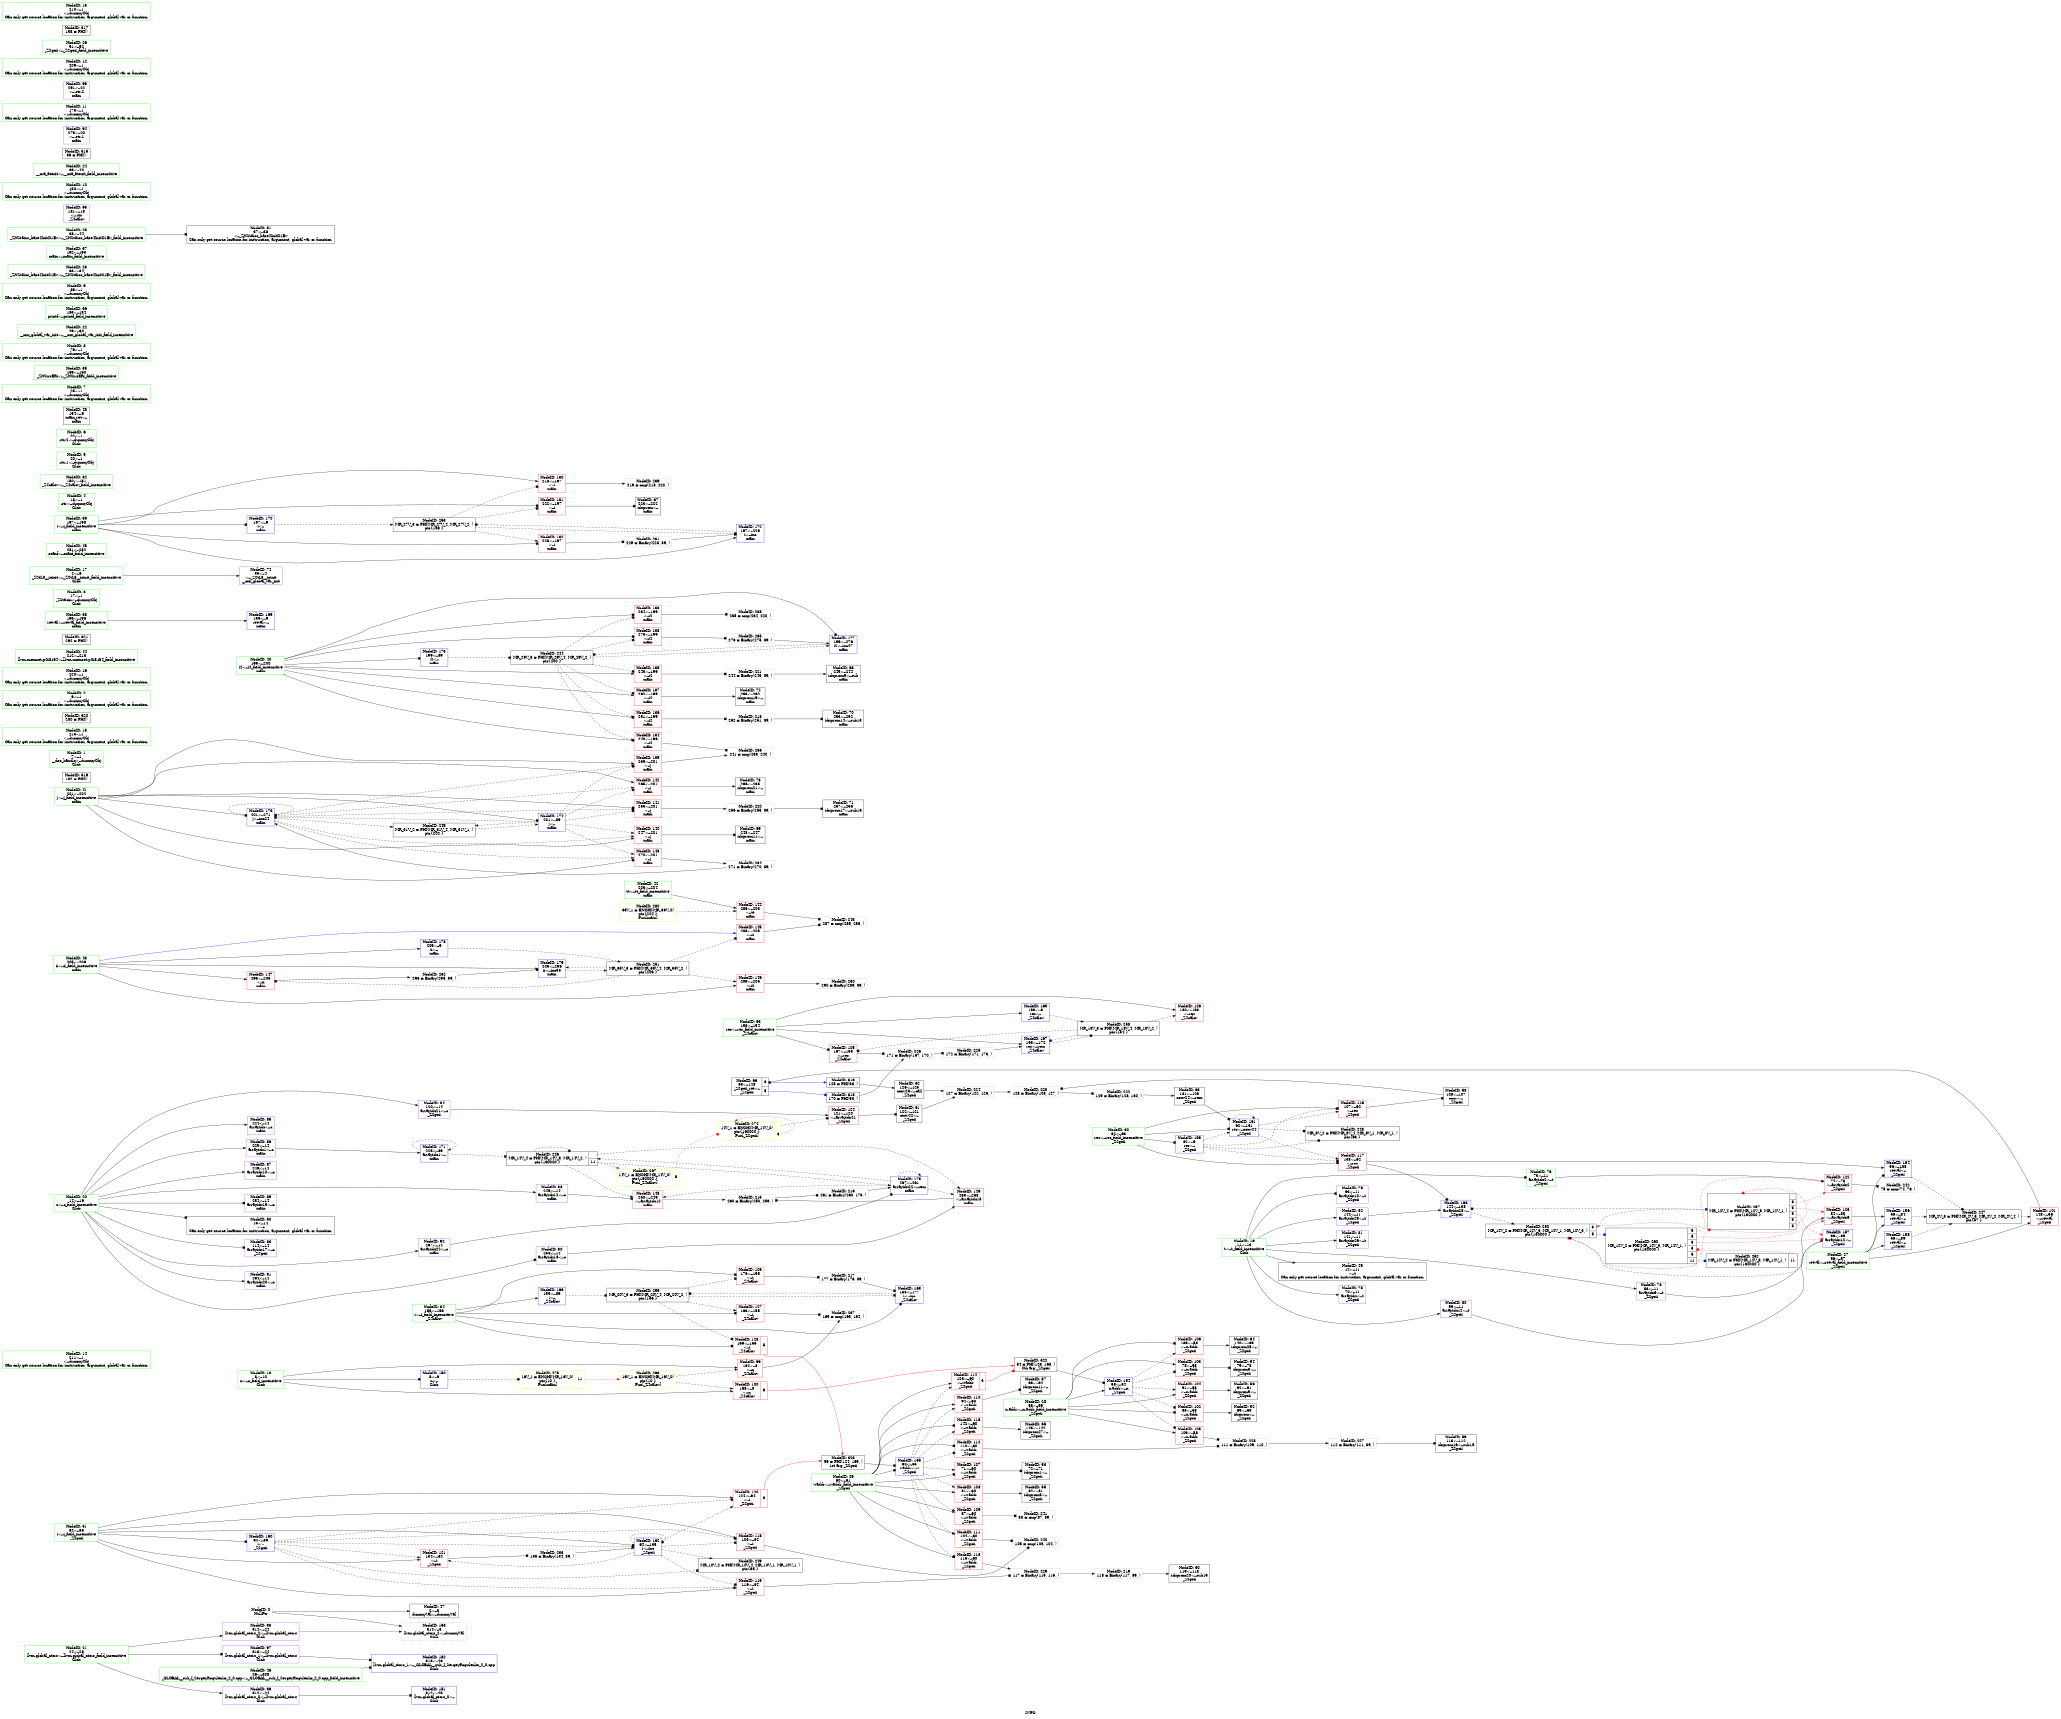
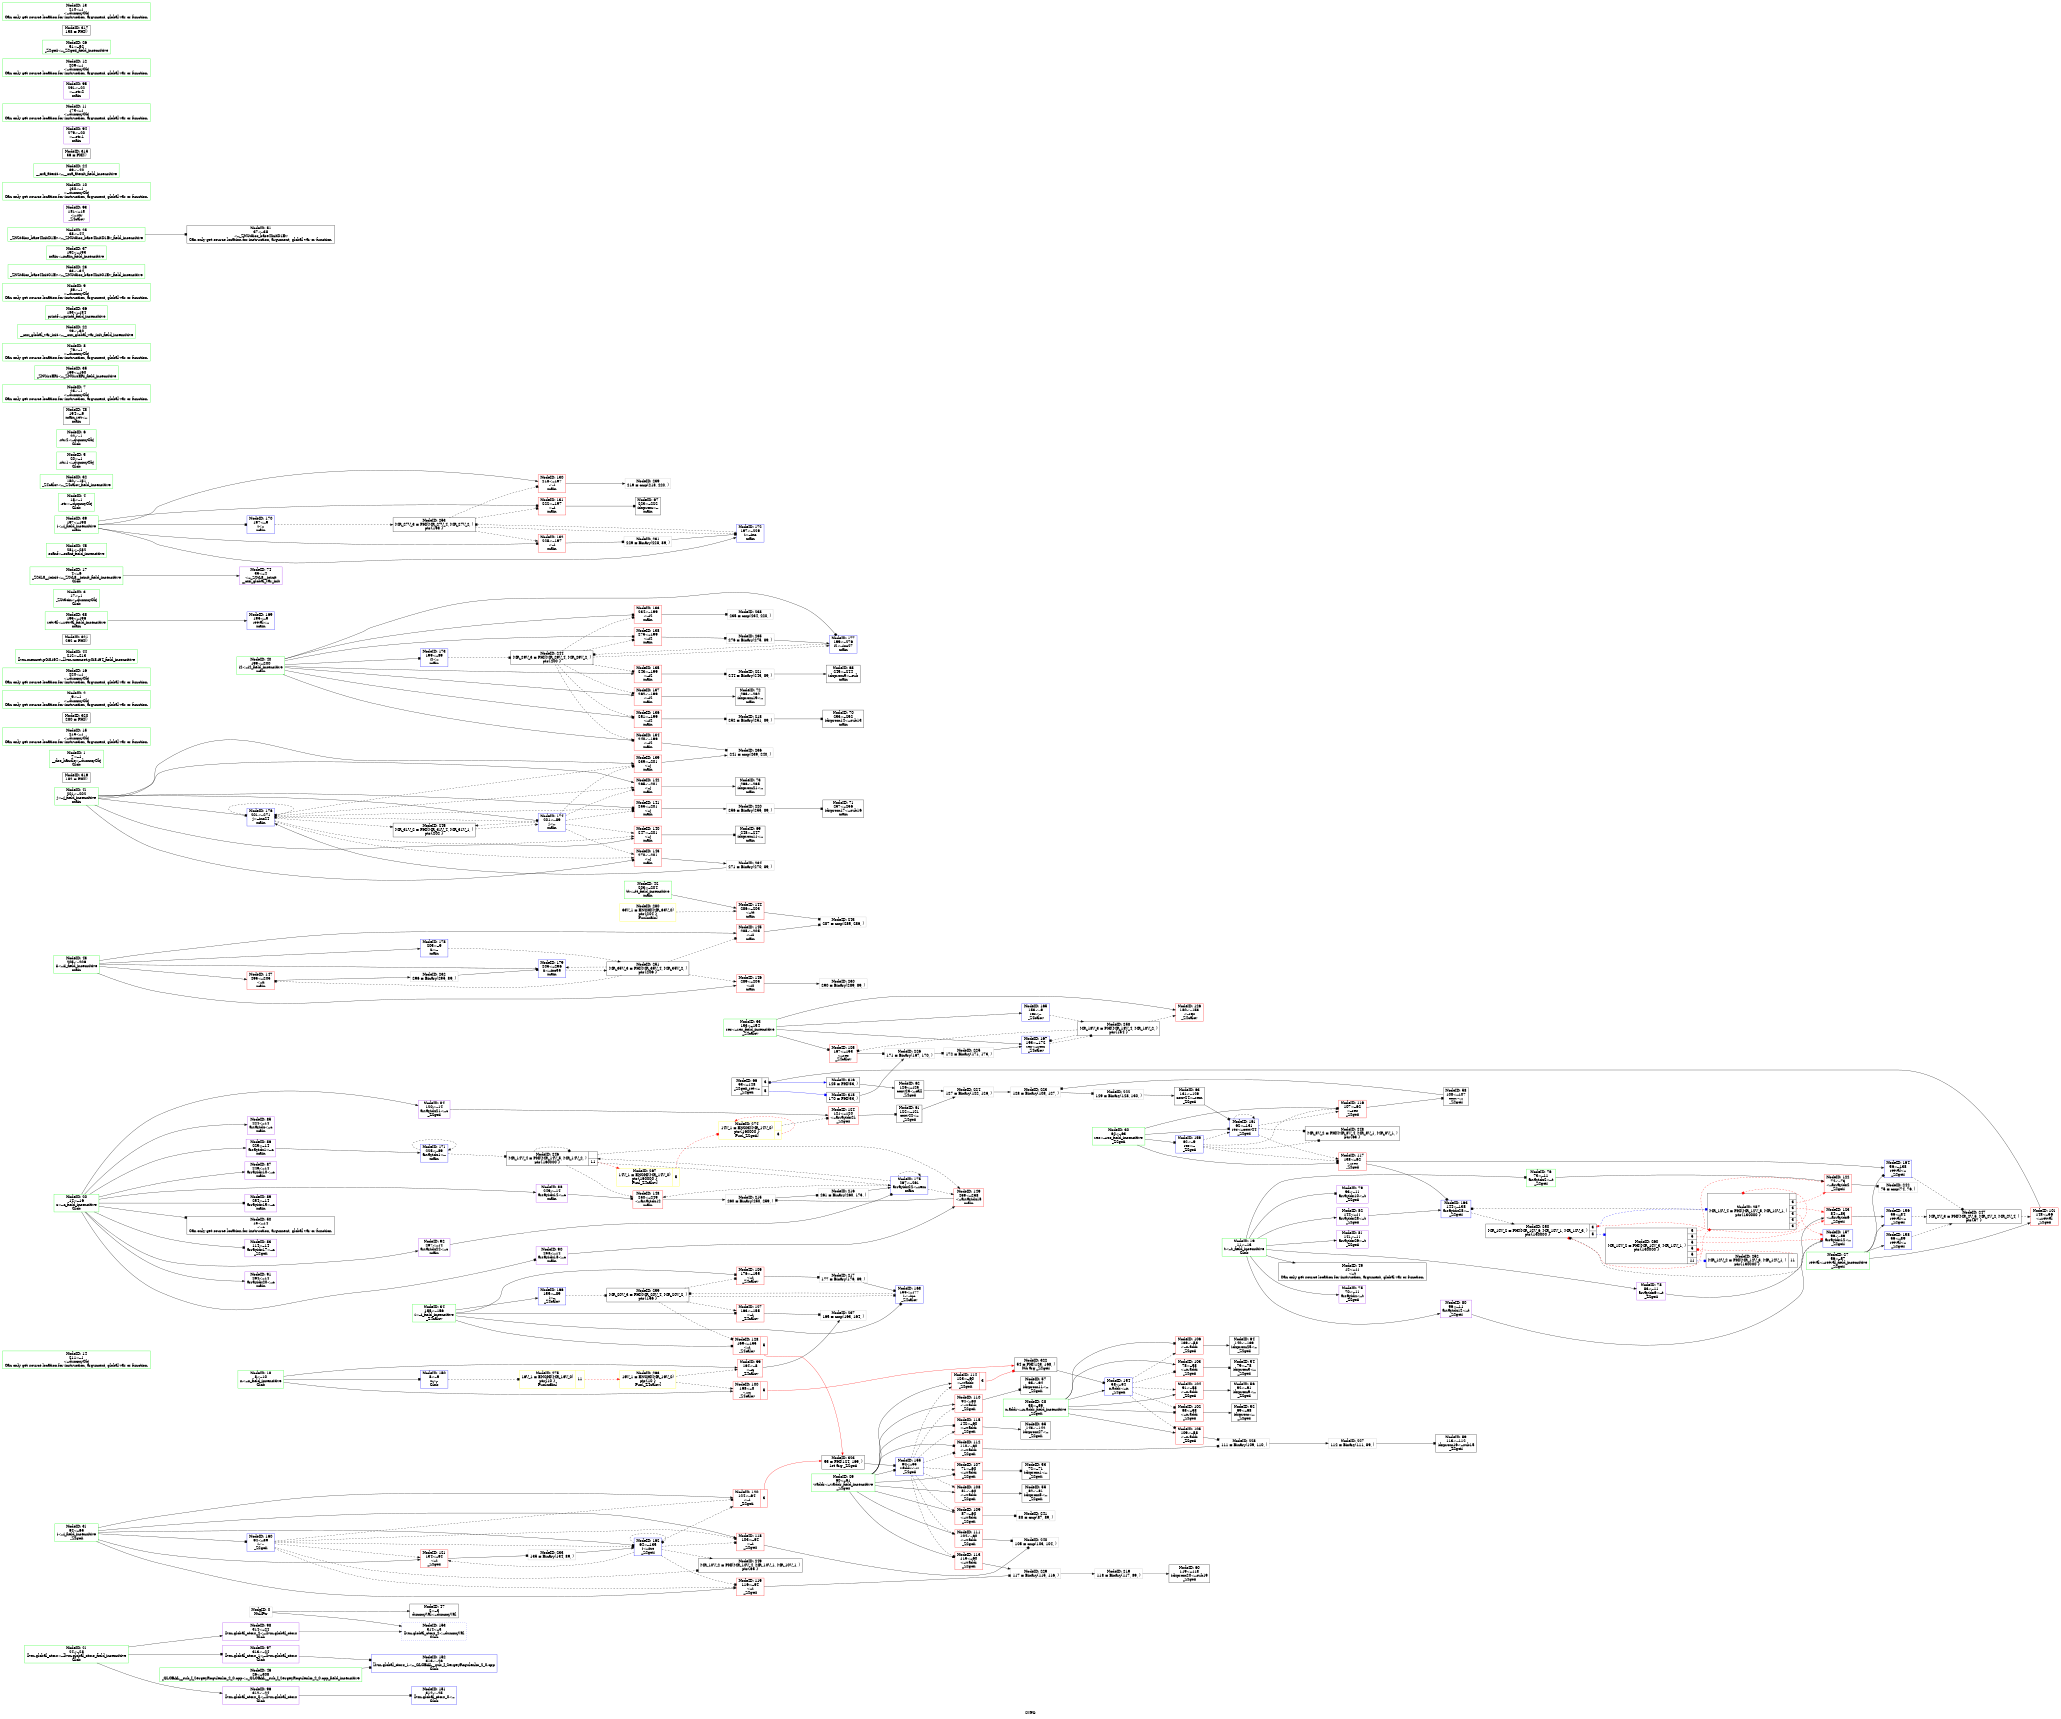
edge "NodeID: 43" -> "NodeID: 145": color blue -> black
